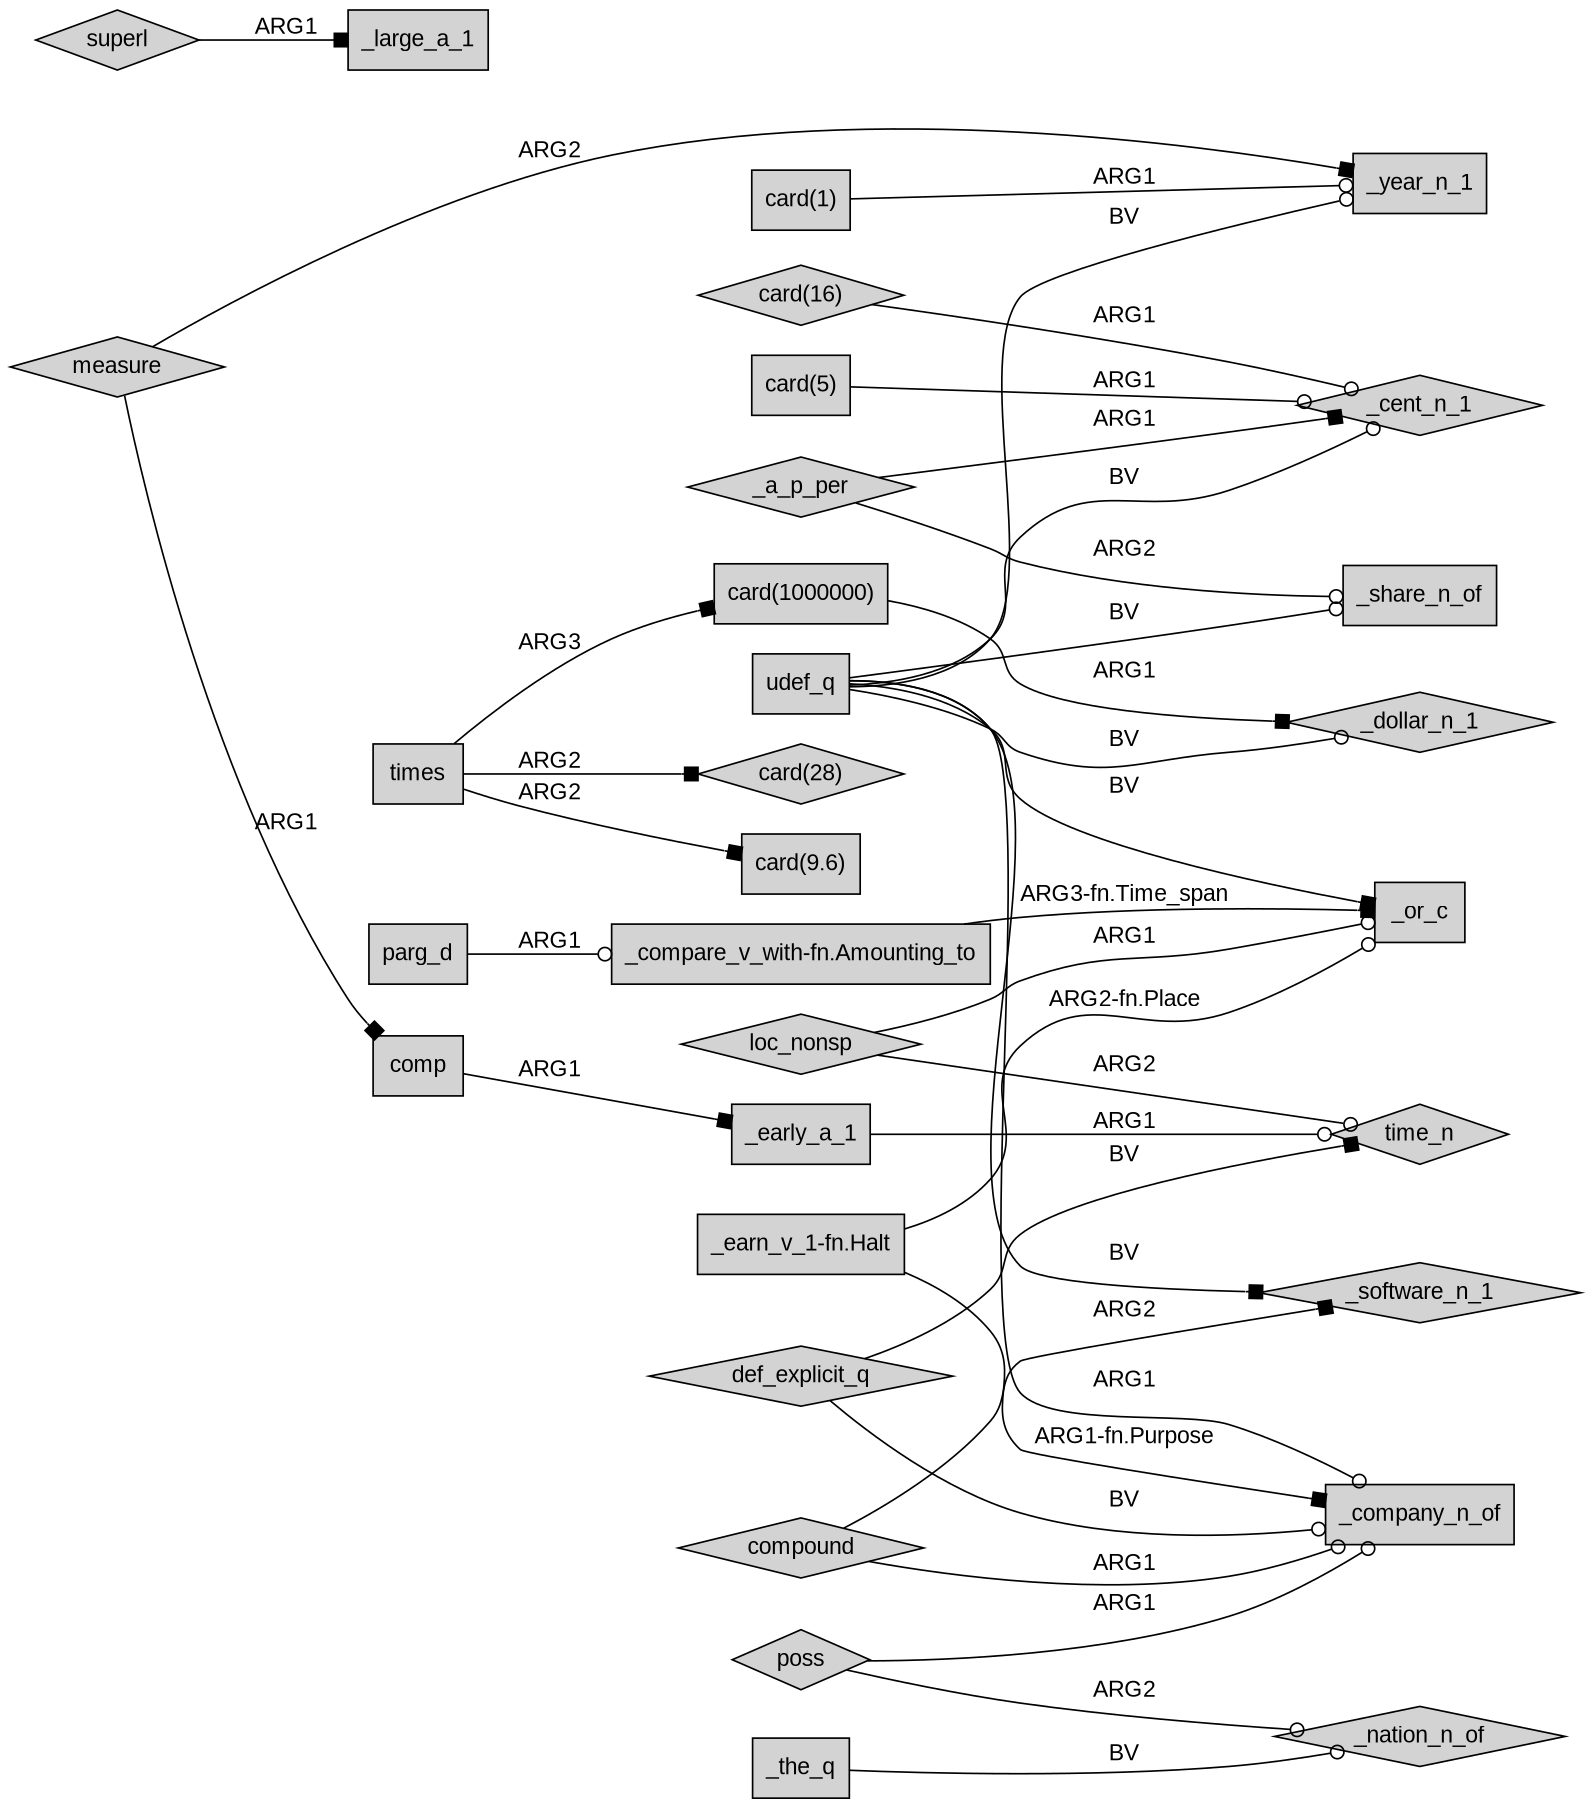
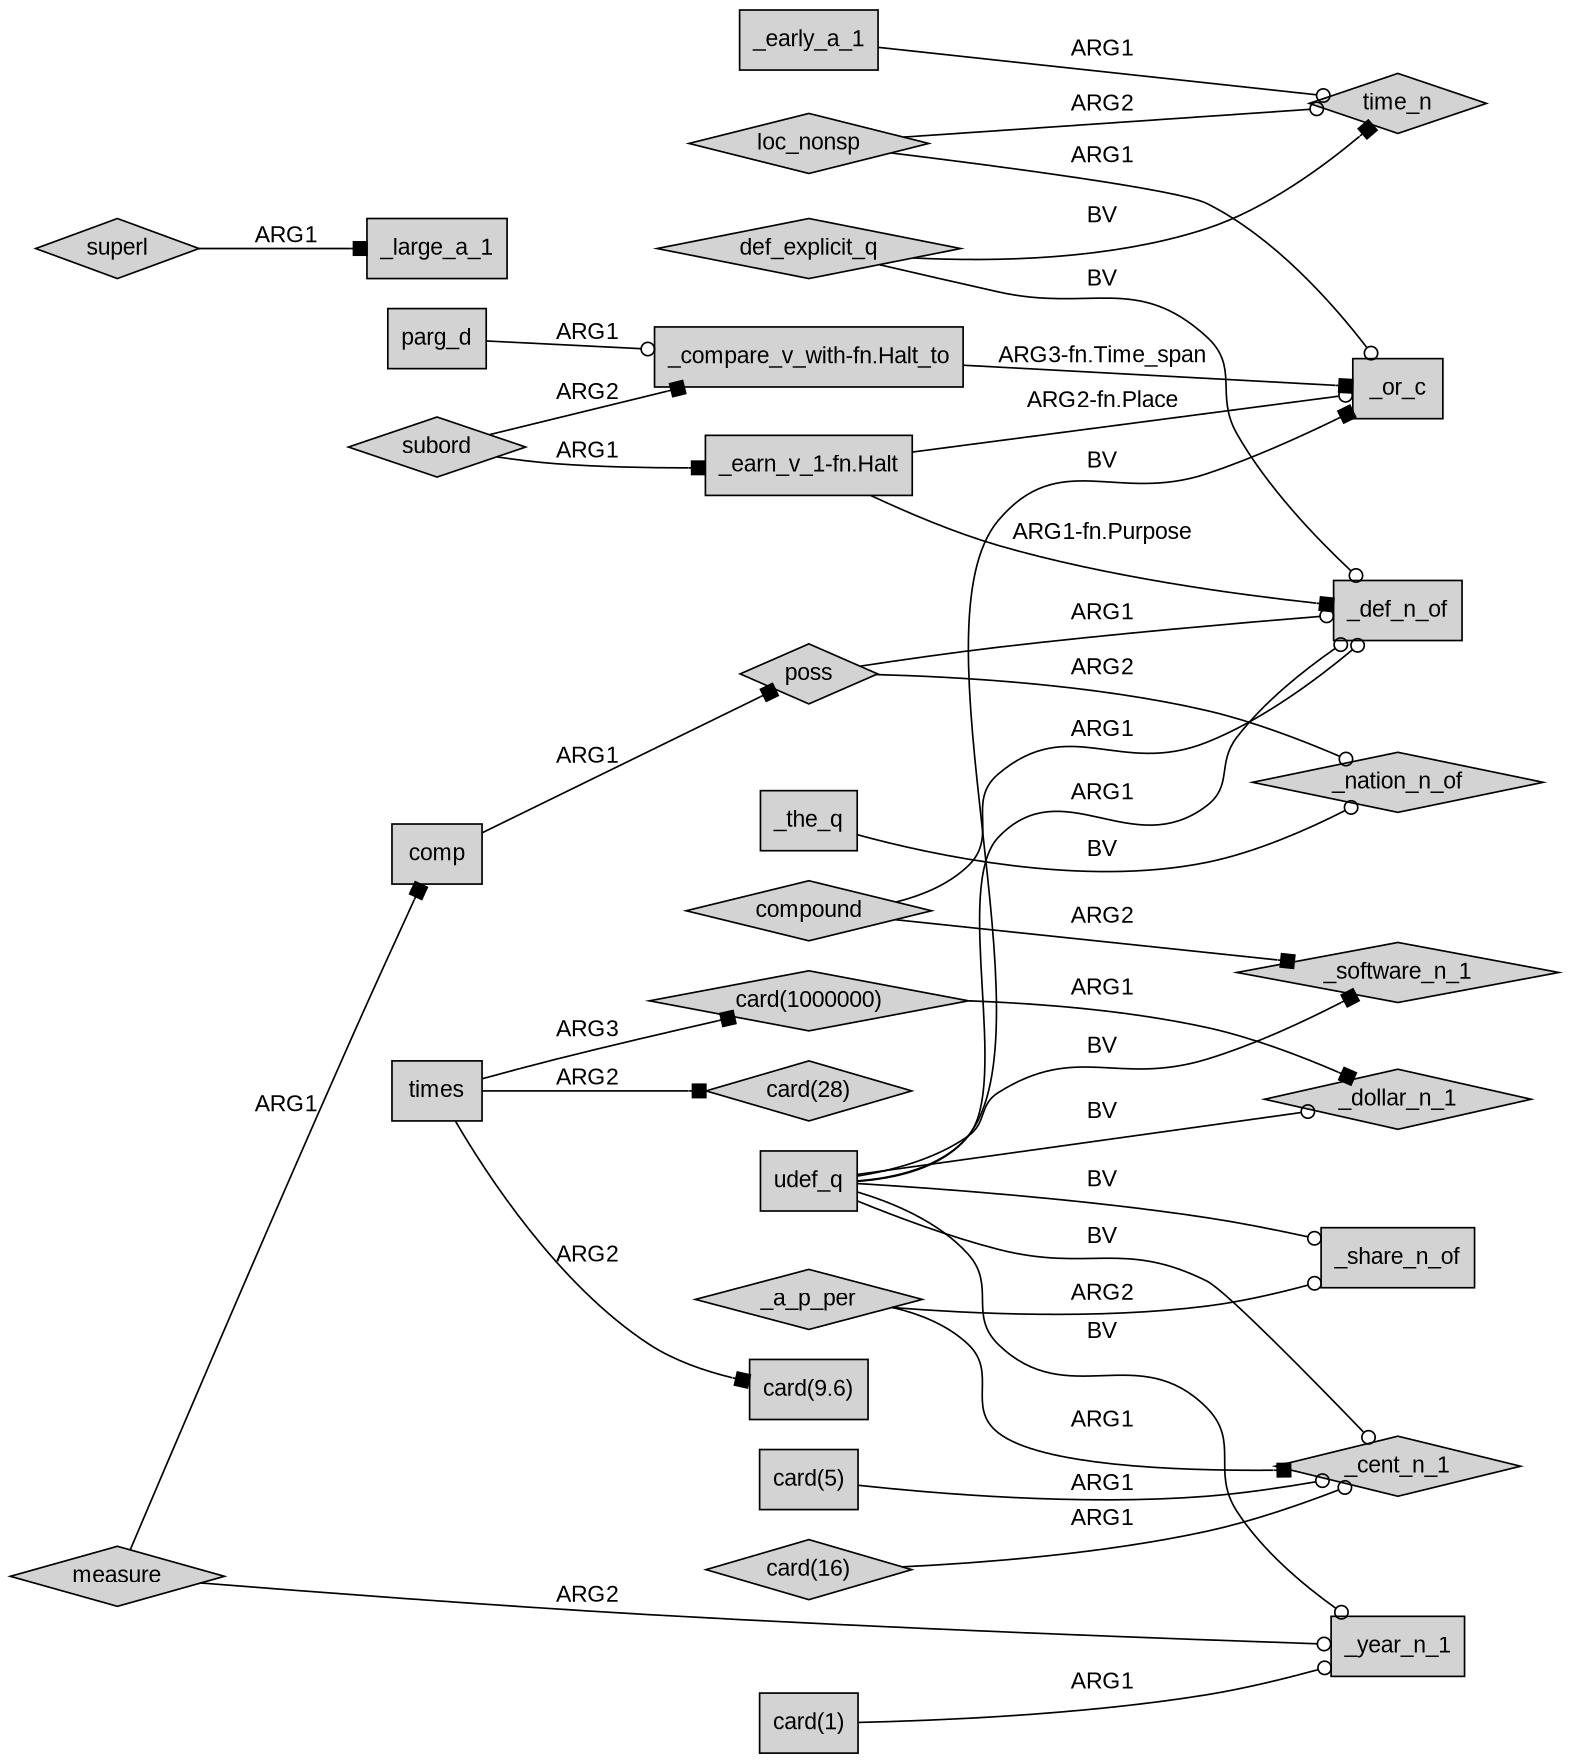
edge "measure" -> "_year_n_1": arrowhead box -> odot
node "subord": added
node "card(1000000)": shape box -> diamond
node "_compare_v_with-fn.Amounting_to": label "_compare_v_with-fn.Amounting_to" -> "_compare_v_with-fn.Halt_to"
edge "comp" -> "_early_a_1": now "comp" -> "poss"
node "_company_n_of": label "_company_n_of" -> "_def_n_of"
